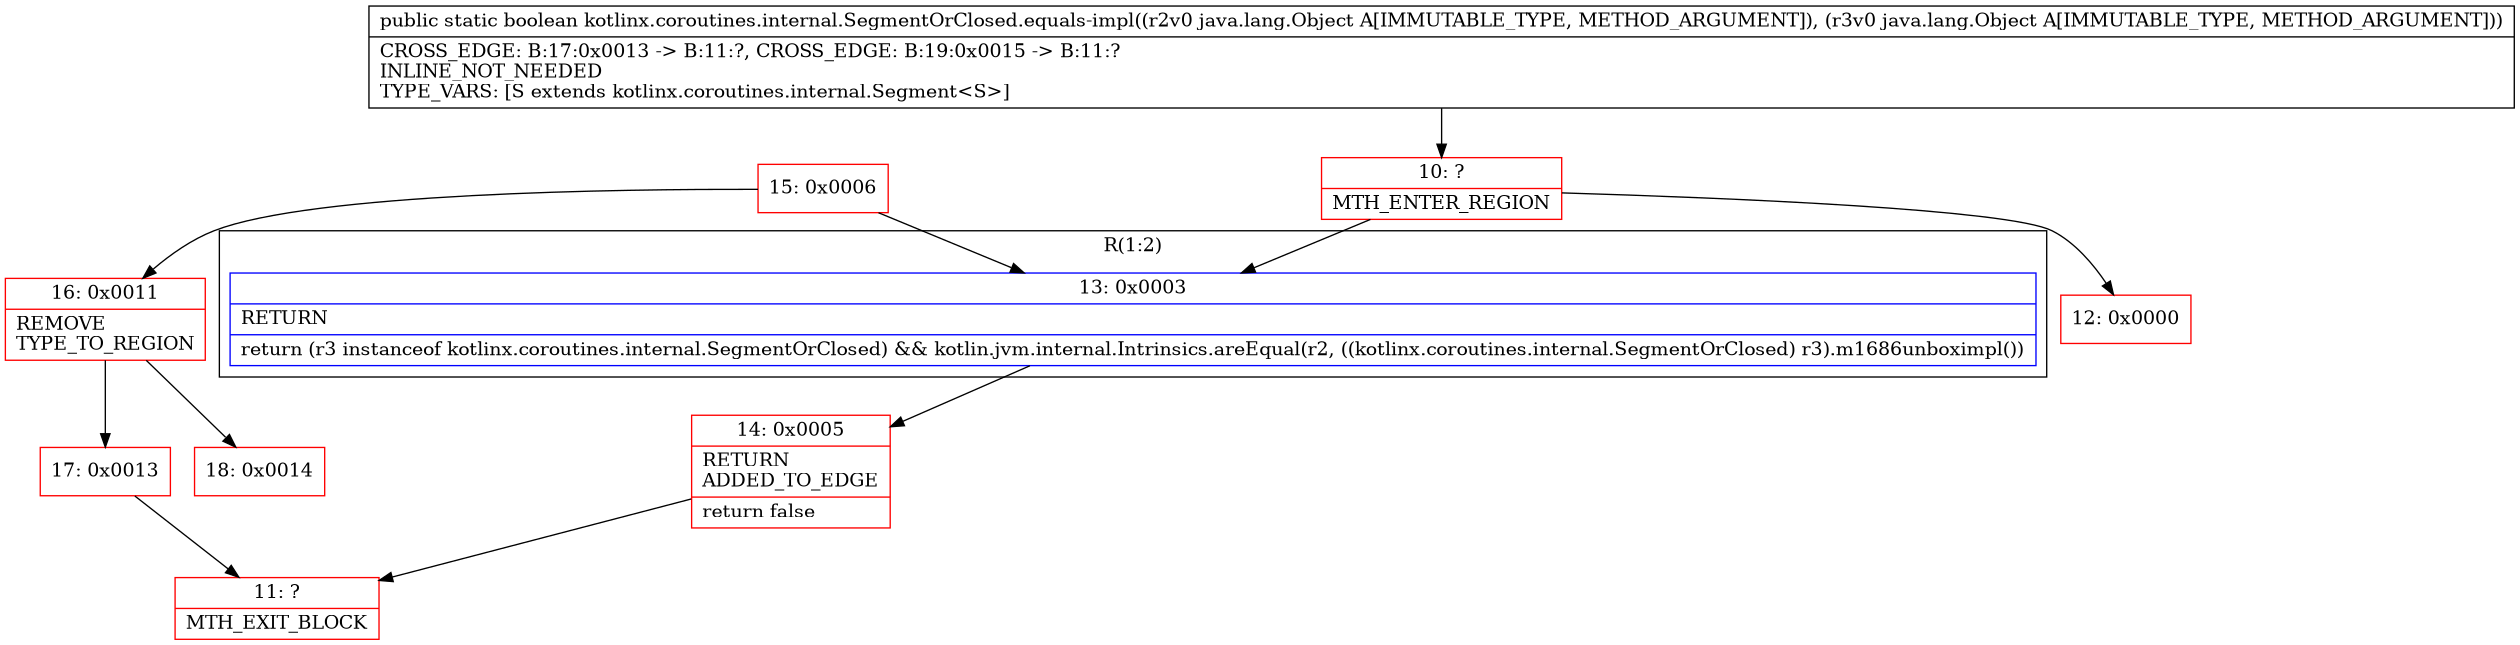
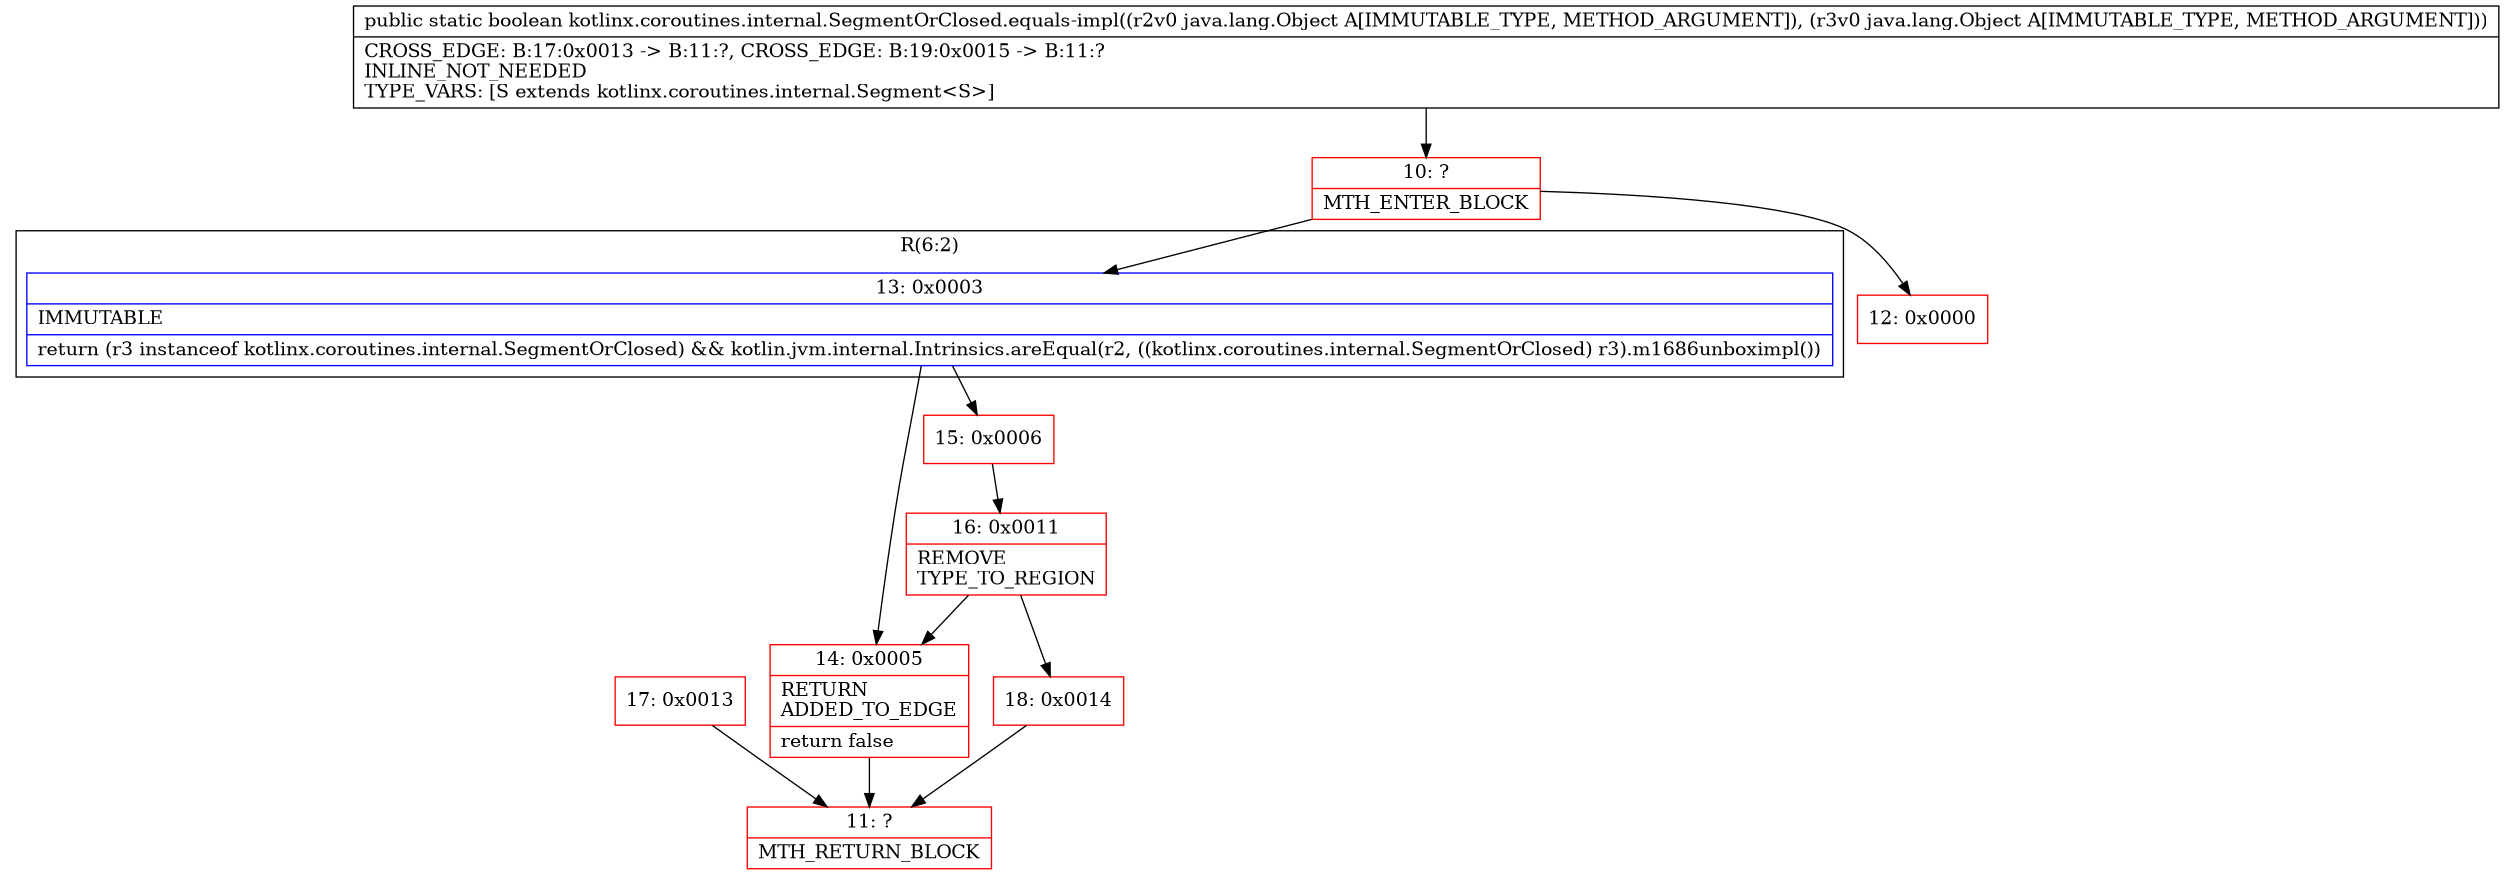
node "10: ?": text "MTH_ENTER_REGION" -> "MTH_ENTER_BLOCK"
edge "15: 0x0006" -> "13: 0x0003": reversed
cluster "R(1:2)": label "R(1:2)" -> "R(6:2)"
node "13: 0x0003": text "RETURN" -> "IMMUTABLE"
edge "16: 0x0011" -> "17: 0x0013": now "16: 0x0011" -> "14: 0x0005"
node "11: ?": text "MTH_EXIT_BLOCK" -> "MTH_RETURN_BLOCK"
edge "18: 0x0014" -> "11: ?": added
